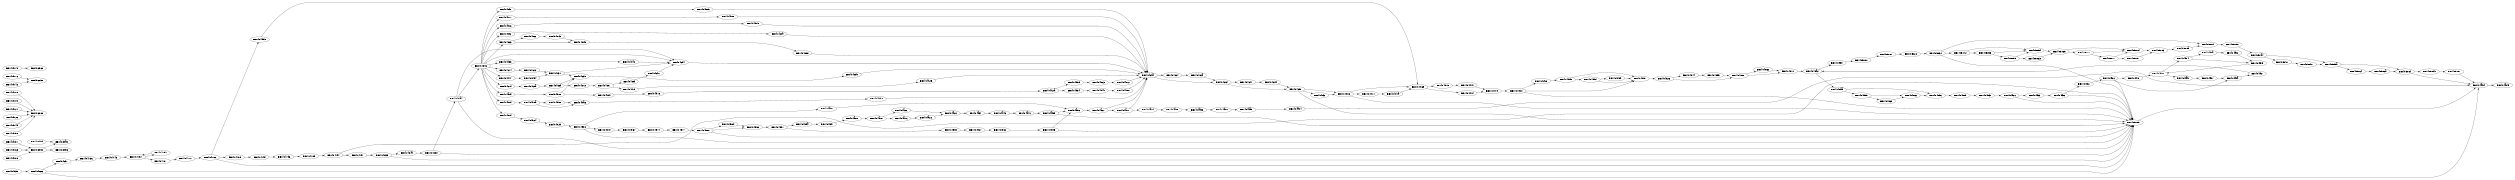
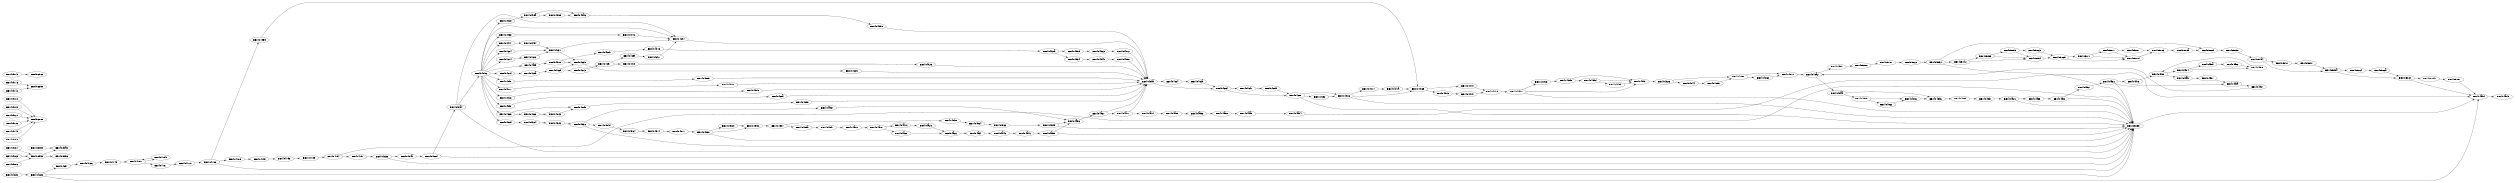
node "BB_404c24": added
